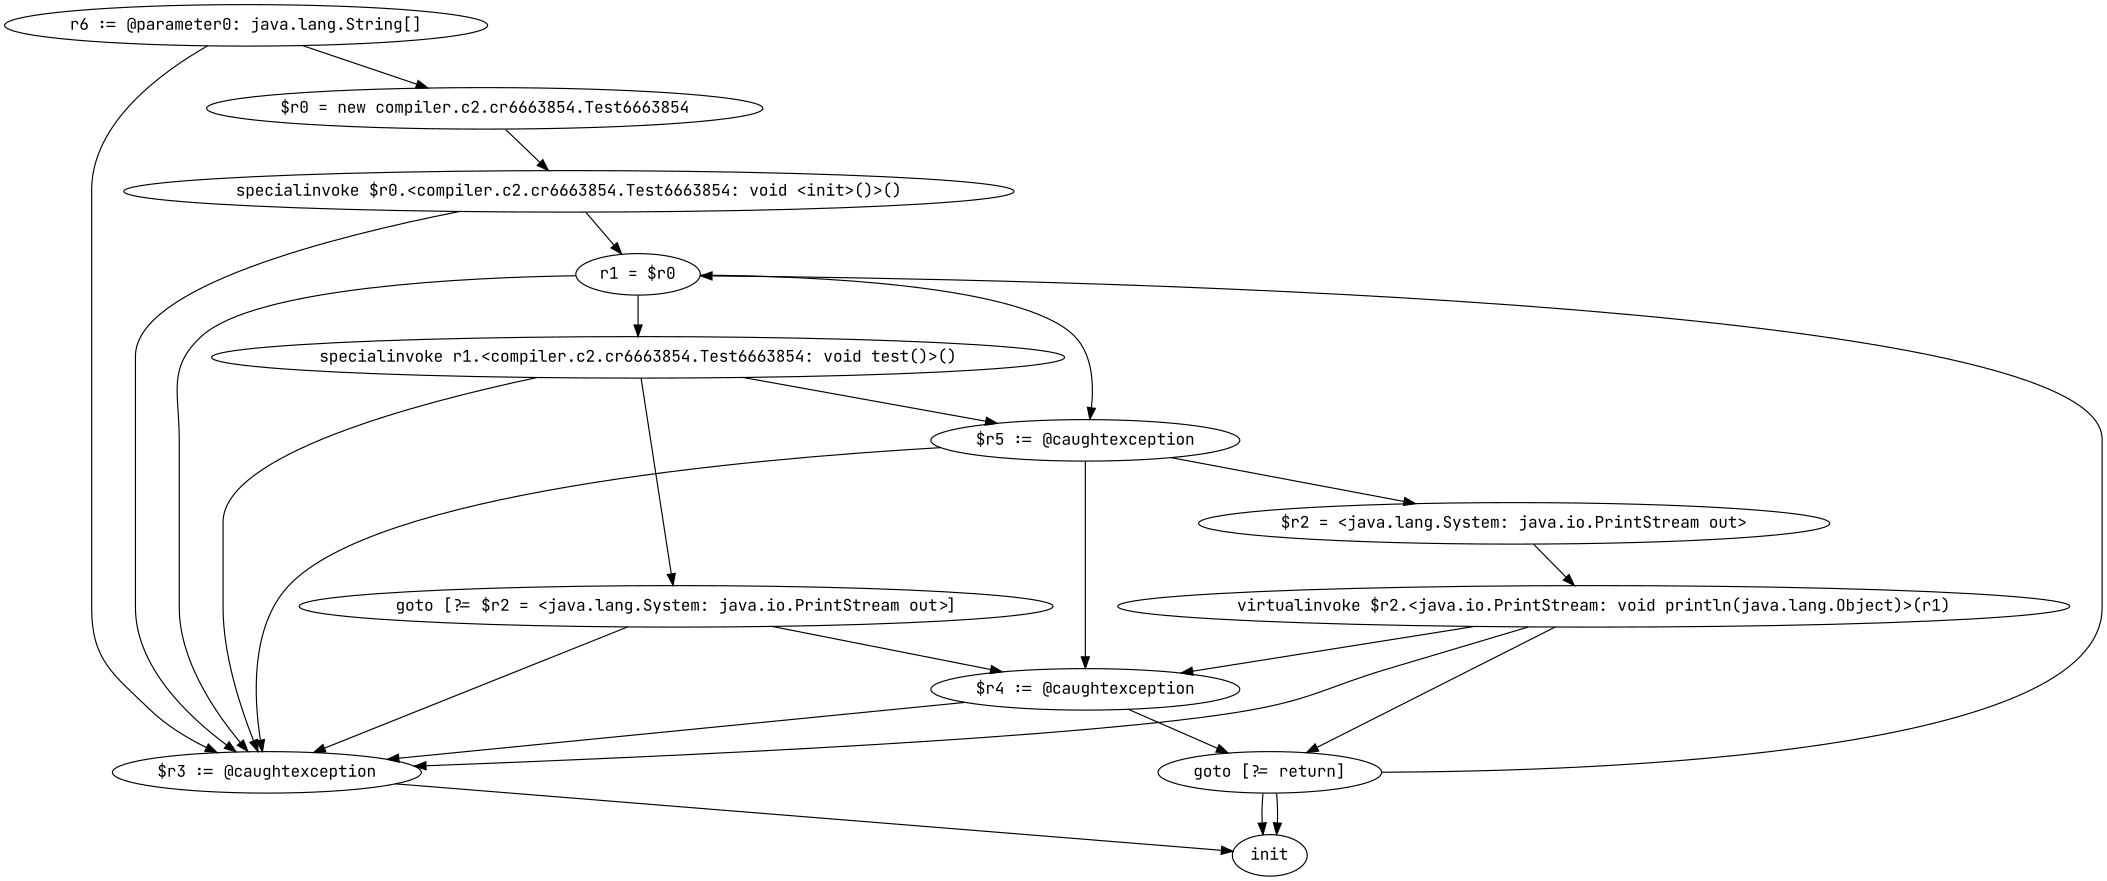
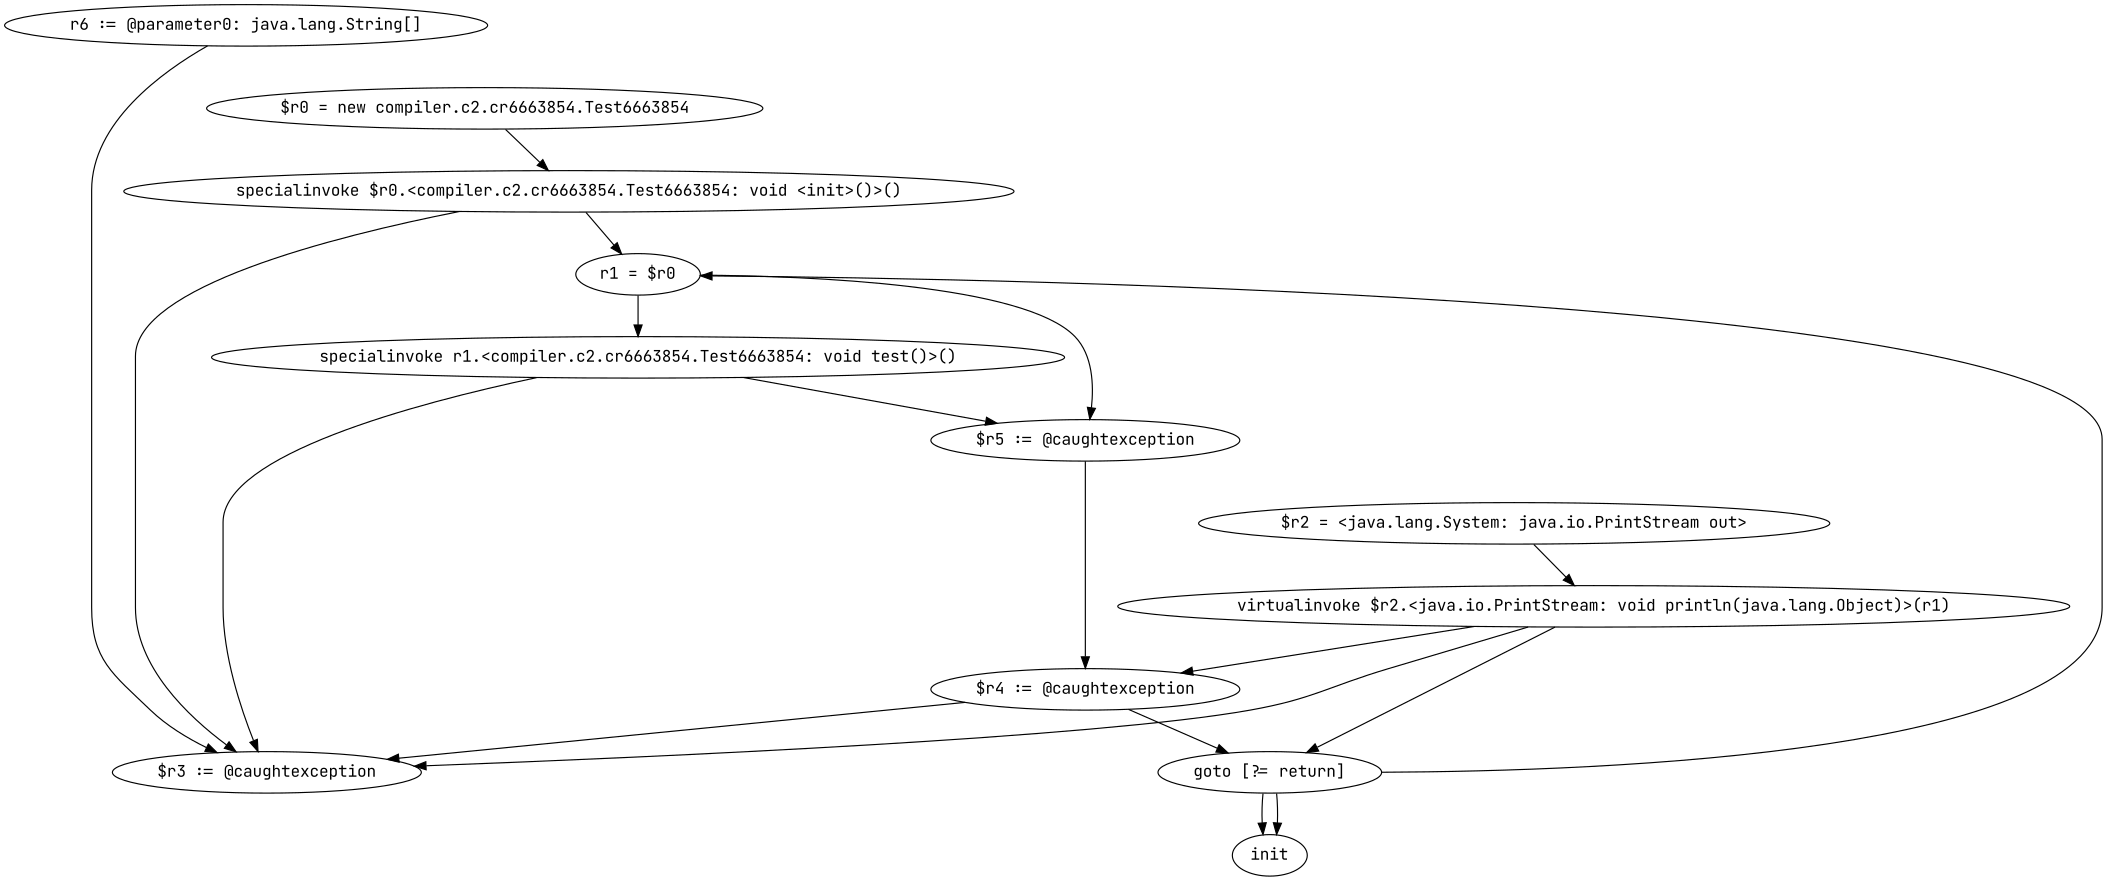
edge "r6 := @parameter0: java.lang.String[]" -> "$r0 = new compiler.c2.cr6663854.Test6663854": removed
edge "r1 = $r0" -> "$r3 := @caughtexception": removed
edge "$r5 := @caughtexception" -> "$r2 = <java.lang.System: java.io.PrintStream out>": removed
edge "$r5 := @caughtexception" -> "$r3 := @caughtexception": removed
node "goto [?= $r2 = <java.lang.System: java.io.PrintStream out>]": removed
edge "$r3 := @caughtexception" -> "init": removed
